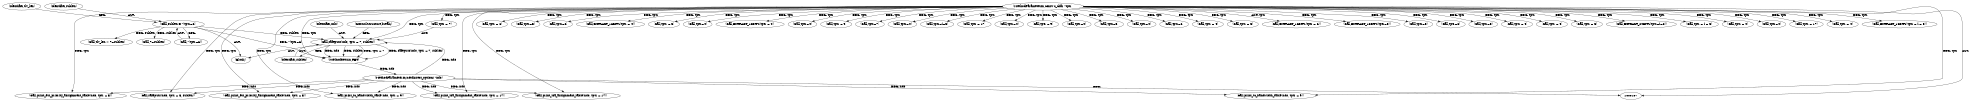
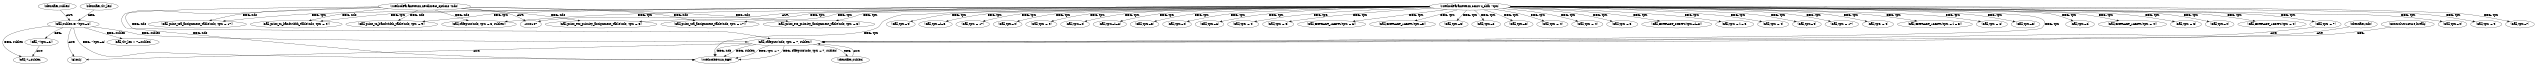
edge "(MethodParameterIn,const u_char *tptr)" -> "(Call,EXTRACT_16BITS(tptr + 6))": label "AST: tptr" -> "DDG: tptr"
node "(Call,tptr+i+8)": added
edge "(Call,*(tptr+6))" -> "(Call,sublen = *(tptr+6))": now "(Call,*(tptr+6))" -> "(Call,7+sublen)"
edge "(MethodReturn,RET)" -> "(MethodParameterIn,netdissect_options *ndo)": reversed
edge "(MethodParameterIn,netdissect_options *ndo)" -> "1000107": label "DDG: " -> "AST: "
